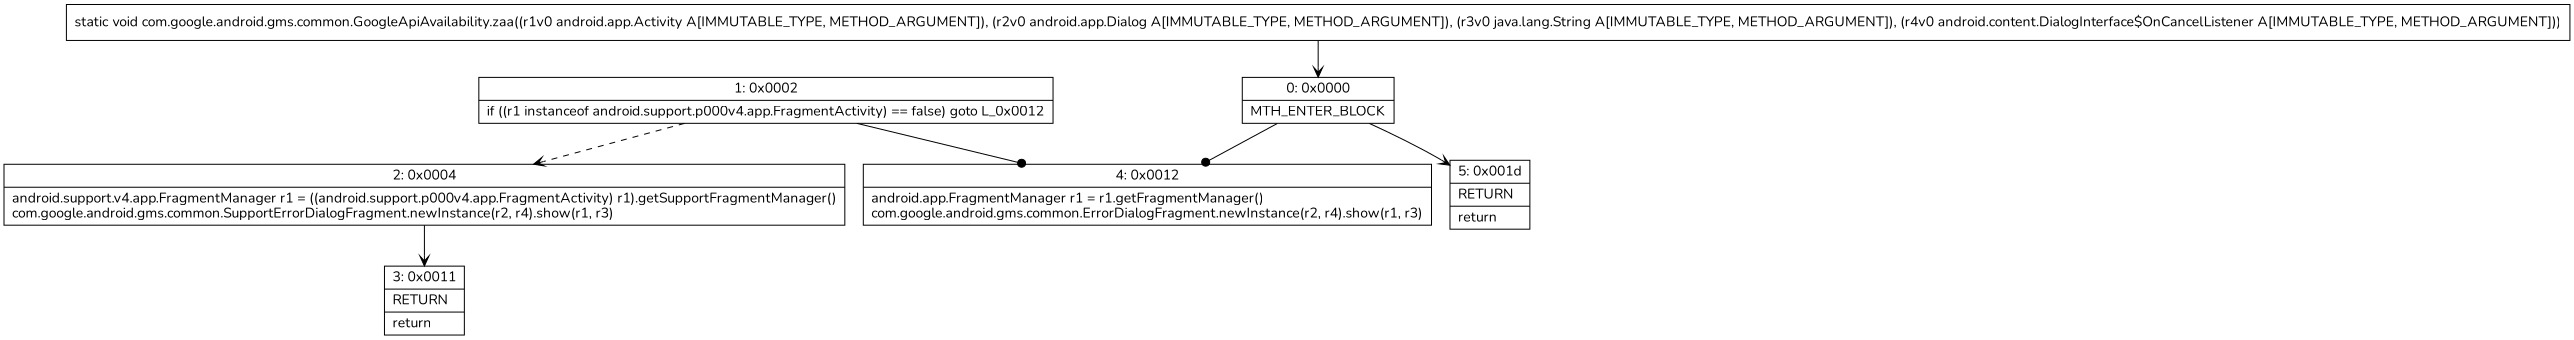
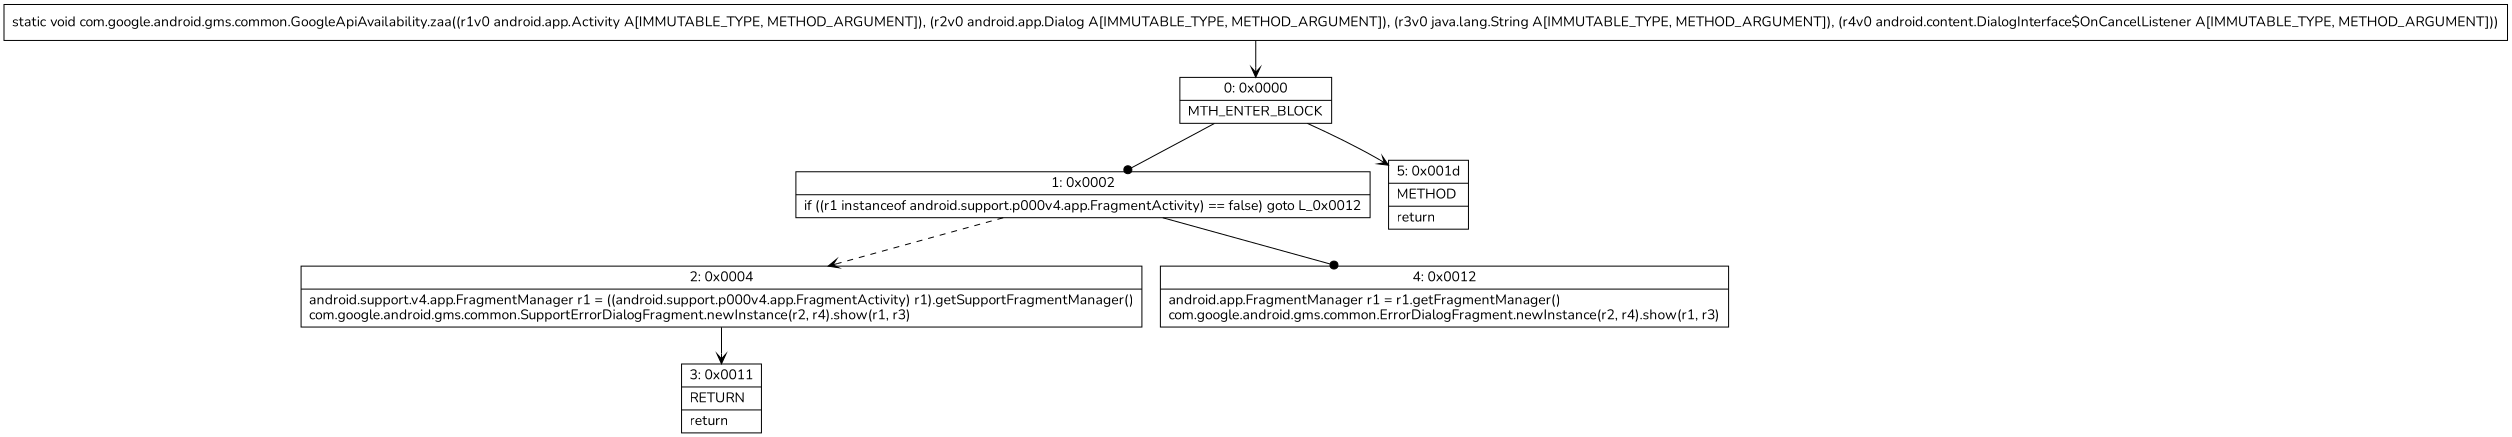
edge "0: 0x0000" -> "4: 0x0012": now "0: 0x0000" -> "1: 0x0002"
node "5: 0x001d": text "RETURN" -> "METHOD"
